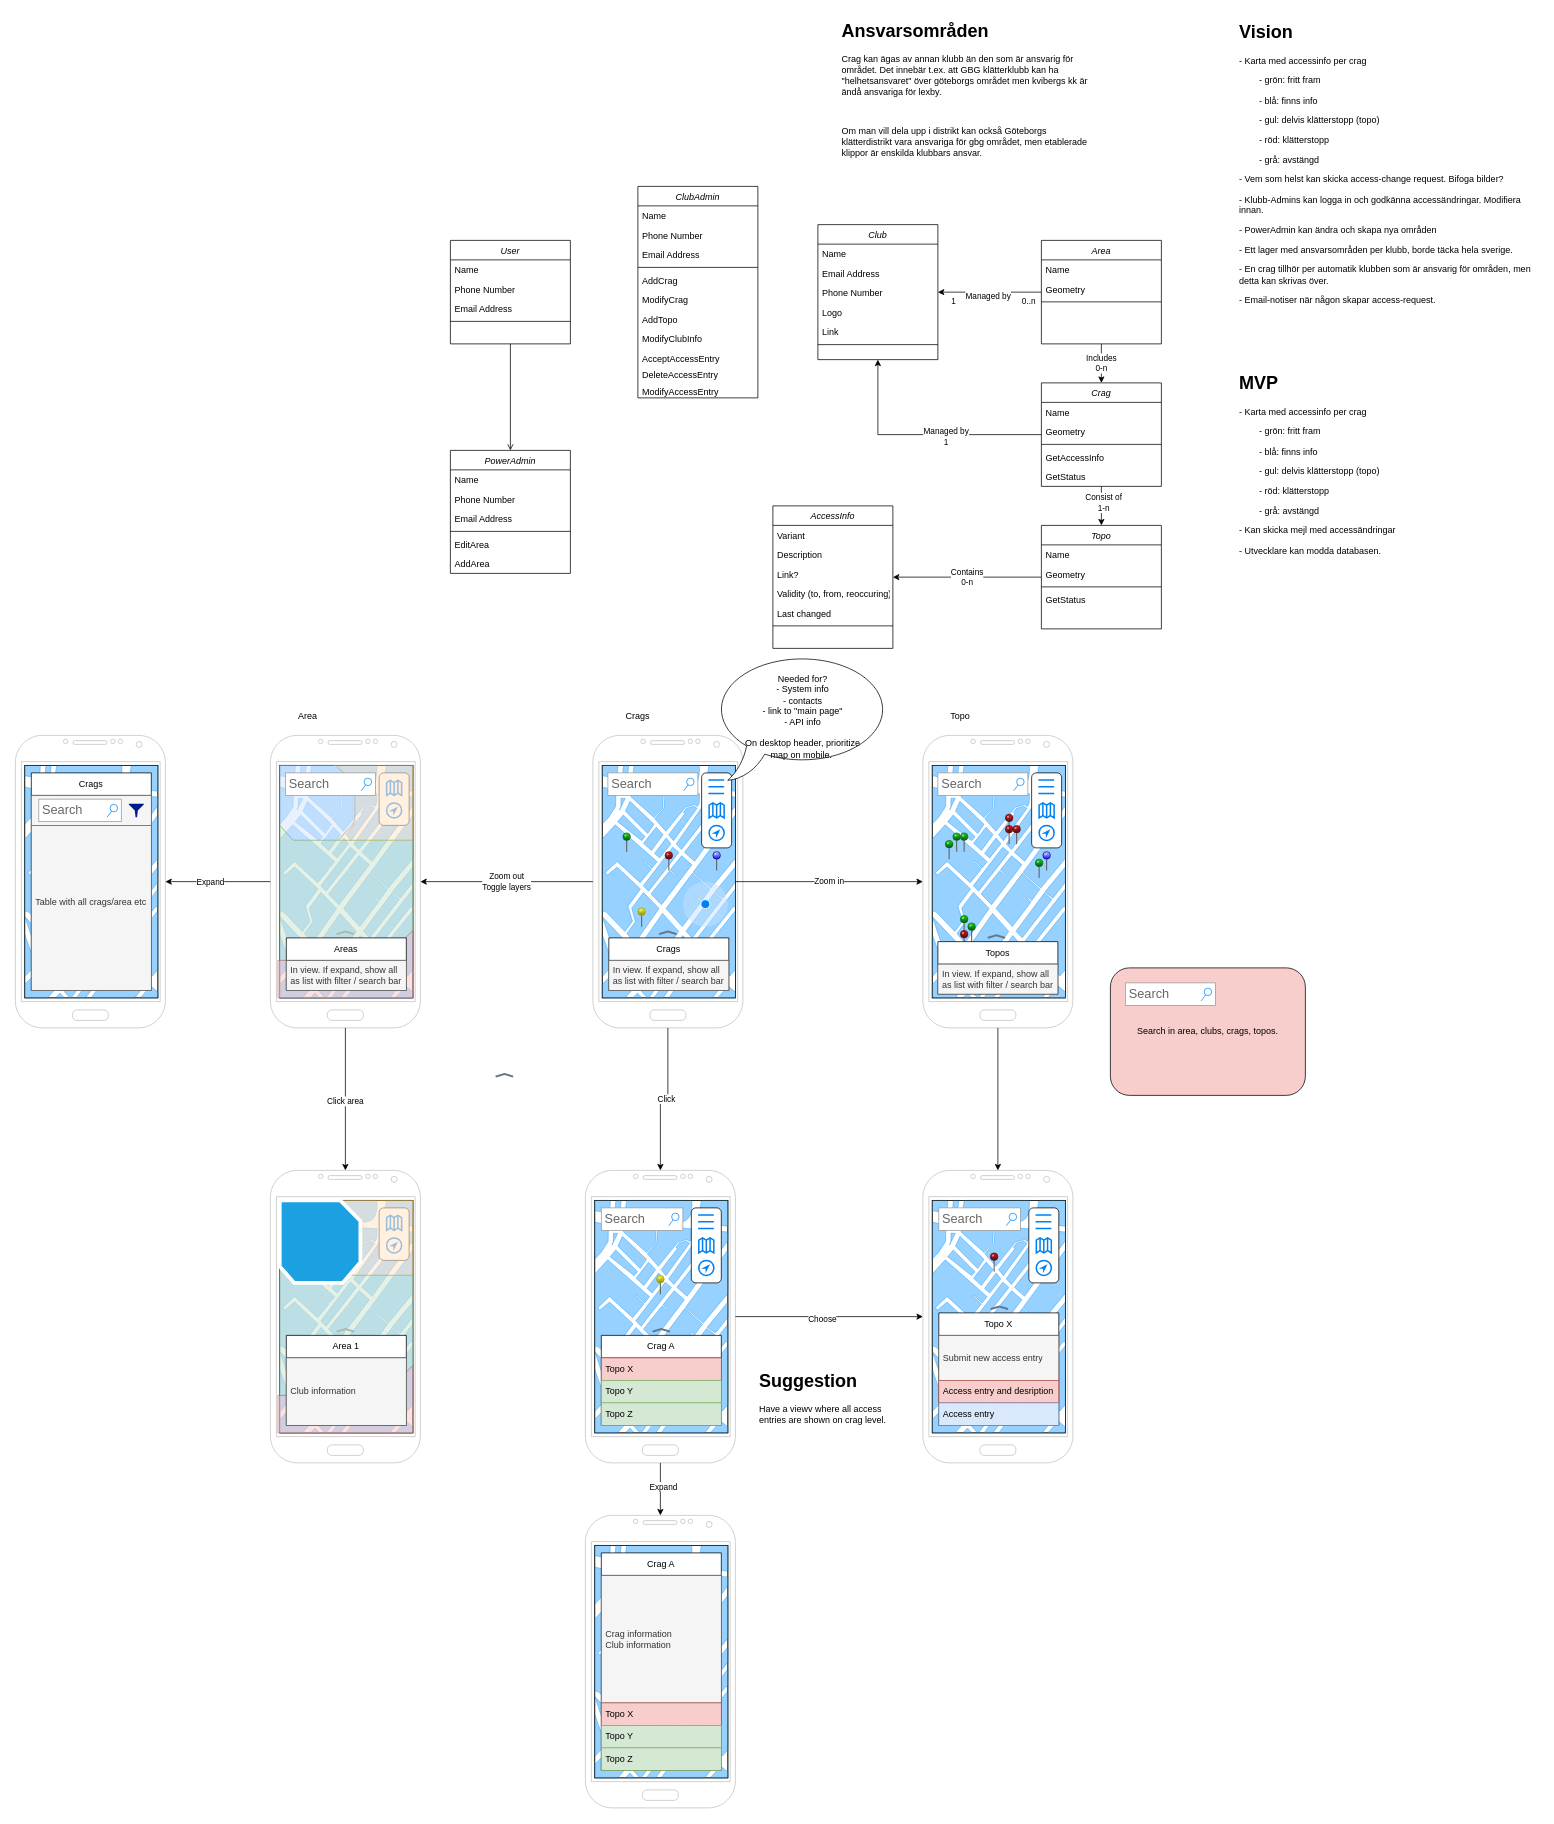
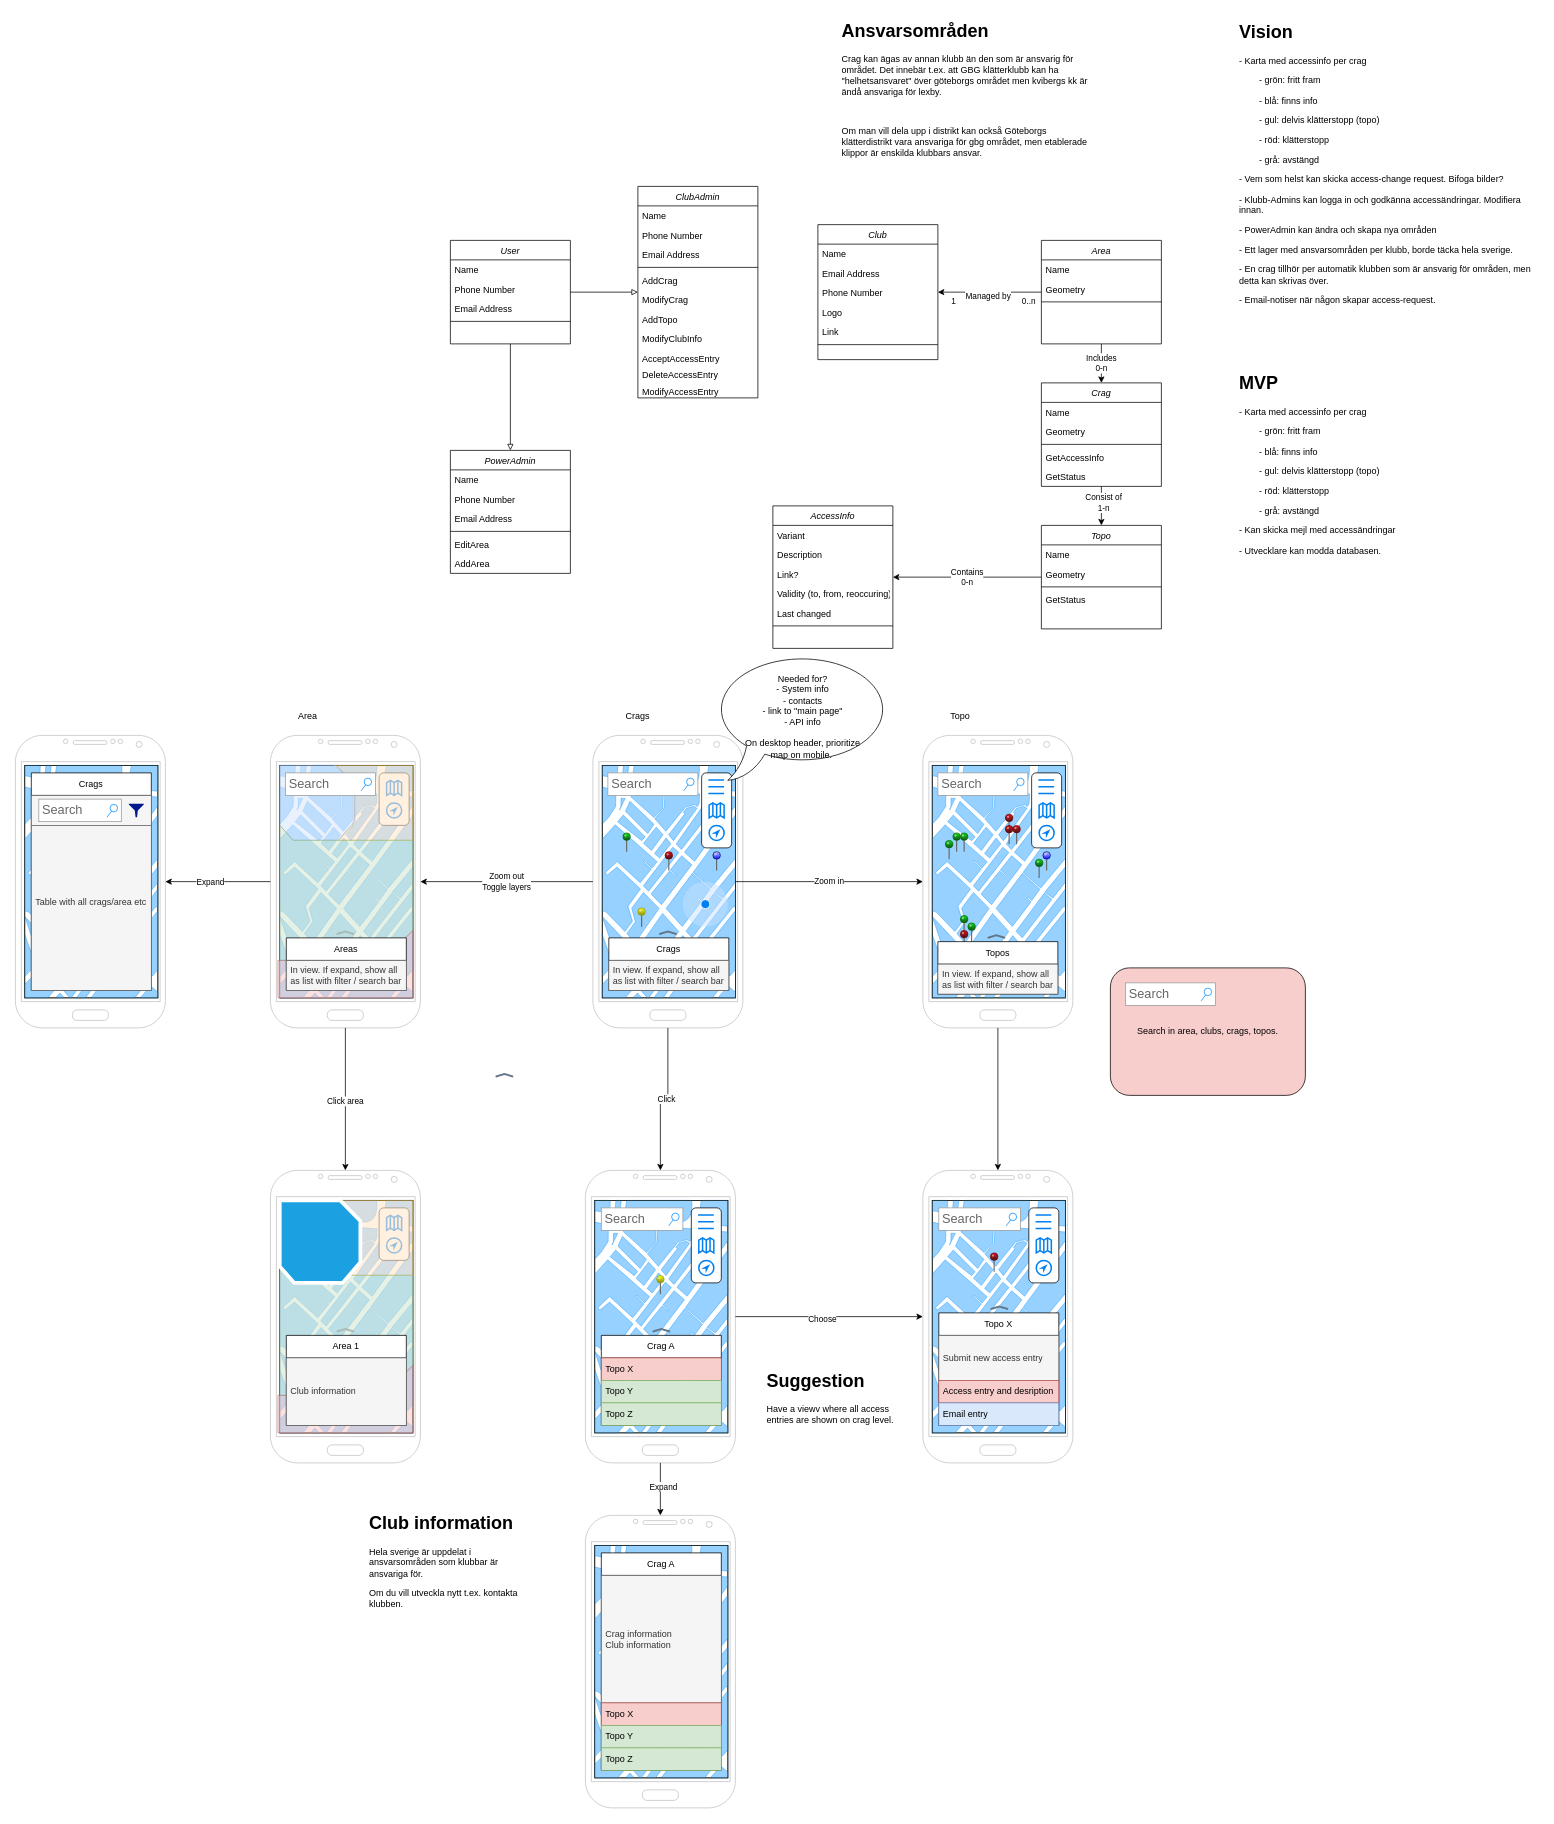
edge "User" -> "ClubAdmin": added
edge "Crag" -> "Club": removed, label "Managed by 1"
edge "User" -> "PowerAdmin": arrowhead open -> block
node "SuggestionHave a viewv where all access entries are shown on crag level.": moved (825, 1410) -> (833, 1410)
node "Access entry": label "Access entry" -> "Email entry"
node "Club informationHela sverige är uppdelat i ansvarsområden som klubbar är ansvariga för. Om du vill utveckla nytt t.ex. kontakta klubben.": added
